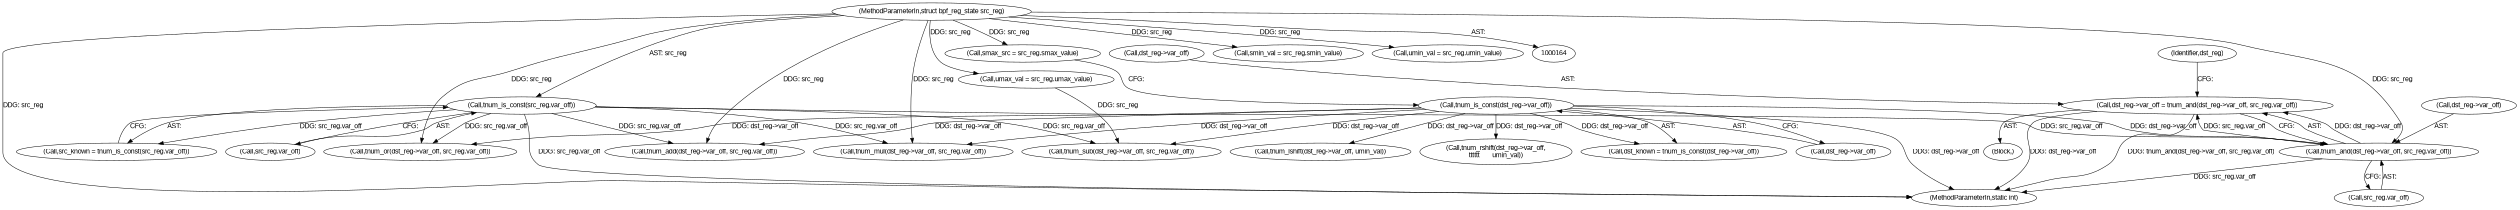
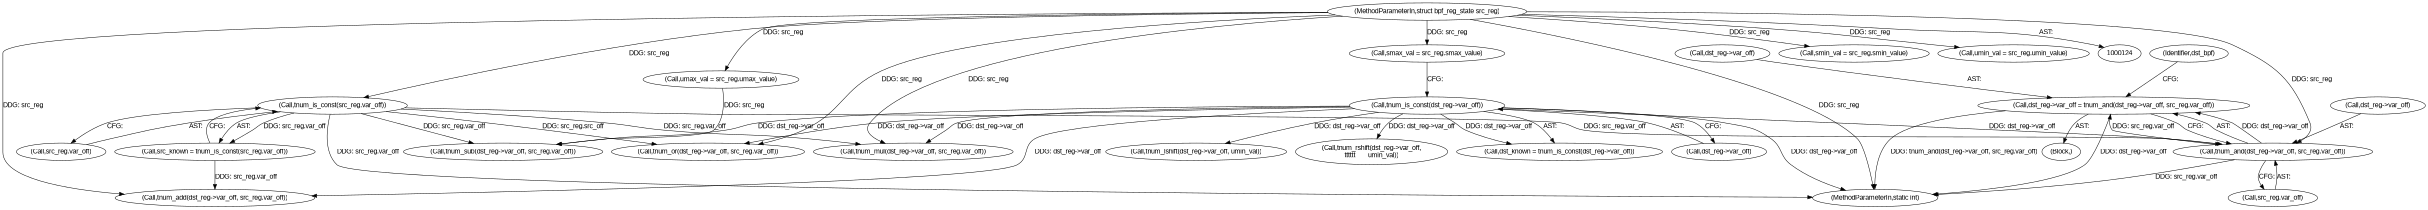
edge "(MethodParameterIn,struct bpf_reg_state src_reg)" -> "(Call,tnum_is_const(src_reg.var_off))": label "AST: src_reg" -> "DDG: src_reg"
node "(Call,smax_src = src_reg.smax_value)": label "(Call,smax_src = src_reg.smax_value)" -> "(Call,smax_val = src_reg.smax_value)"
node "1000164": label "1000164" -> "1000124"
node "(Identifier,dst_reg)": label "(Identifier,dst_reg)" -> "(Identifier,dst_bpf)"
edge "(Call,tnum_is_const(src_reg.var_off))" -> "(Call,tnum_or(dst_reg->var_off, src_reg.var_off))": label "DDG: src_reg.var_off" -> "DDG: src_reg.src_off"
edge "(Call,tnum_is_const(src_reg.var_off))" -> "(Call,tnum_add(dst_reg->var_off, src_reg.var_off))": now "(Call,src_known = tnum_is_const(src_reg.var_off))" -> "(Call,tnum_add(dst_reg->var_off, src_reg.var_off))"
